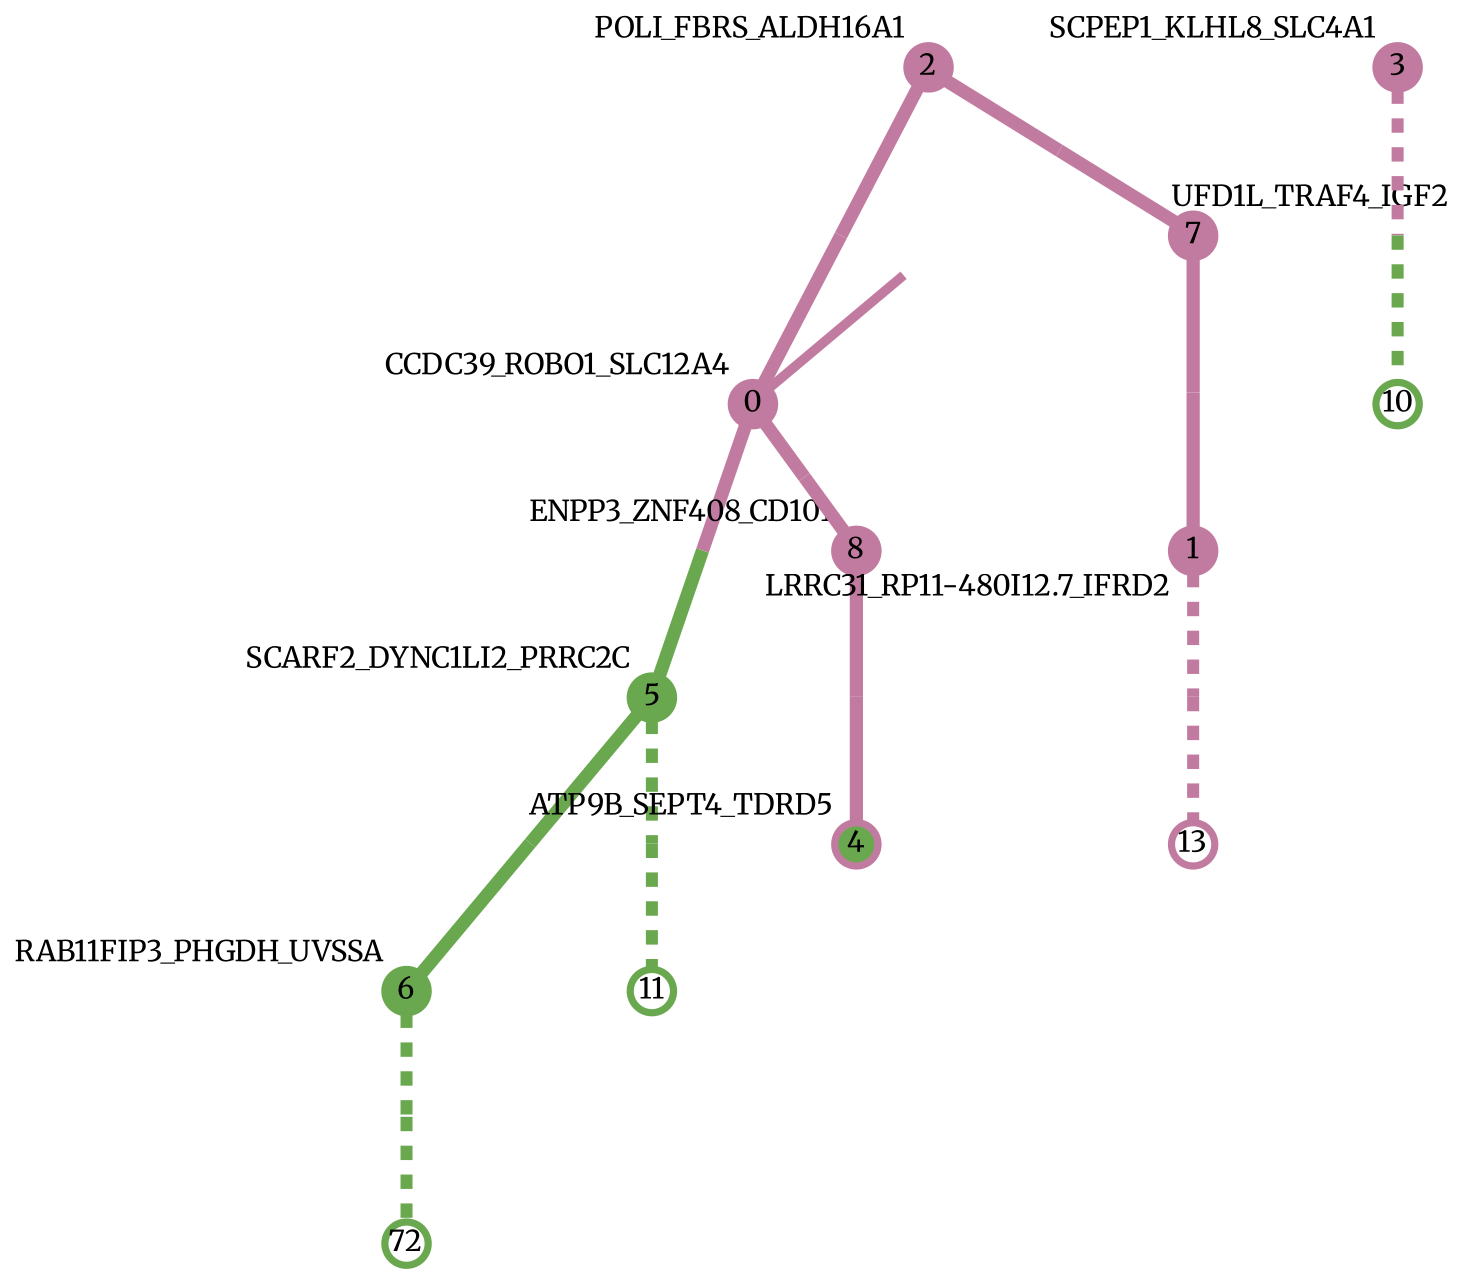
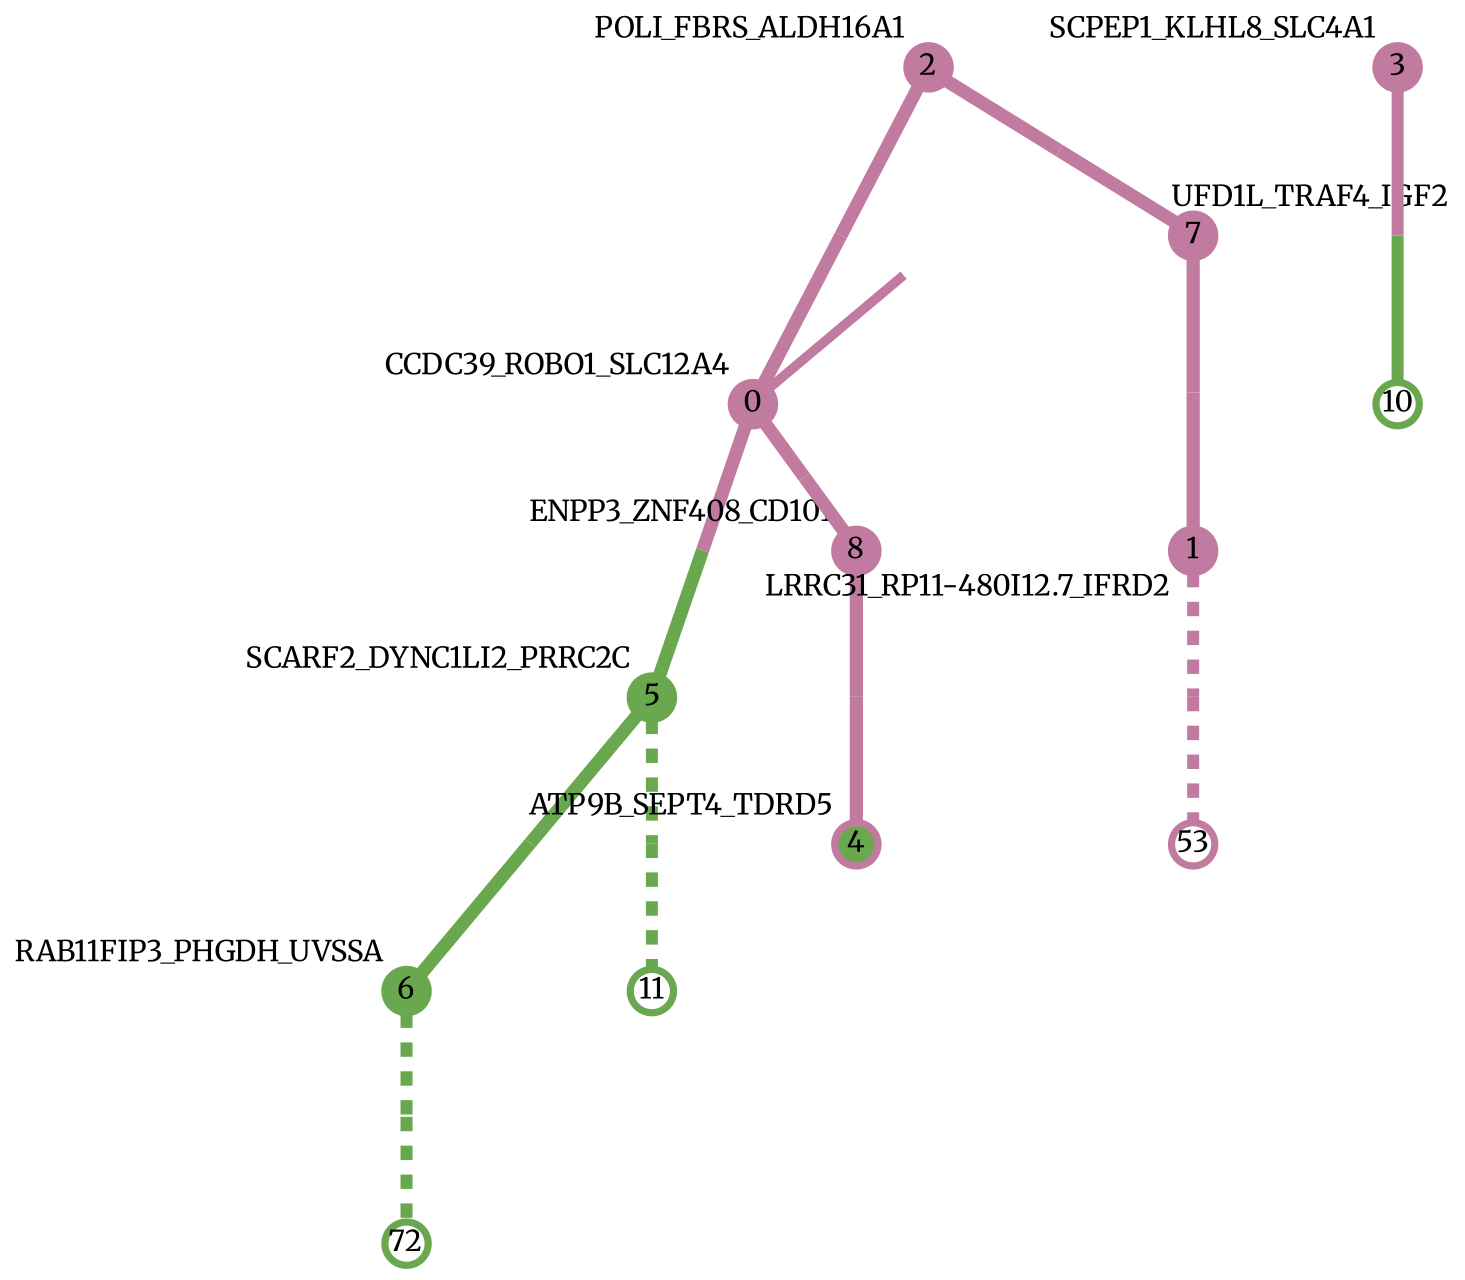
edge "3 SCPEP1_KLHL8_SLC4A1" -> "10": style dashed -> solid
node "13": label "13" -> "53"
